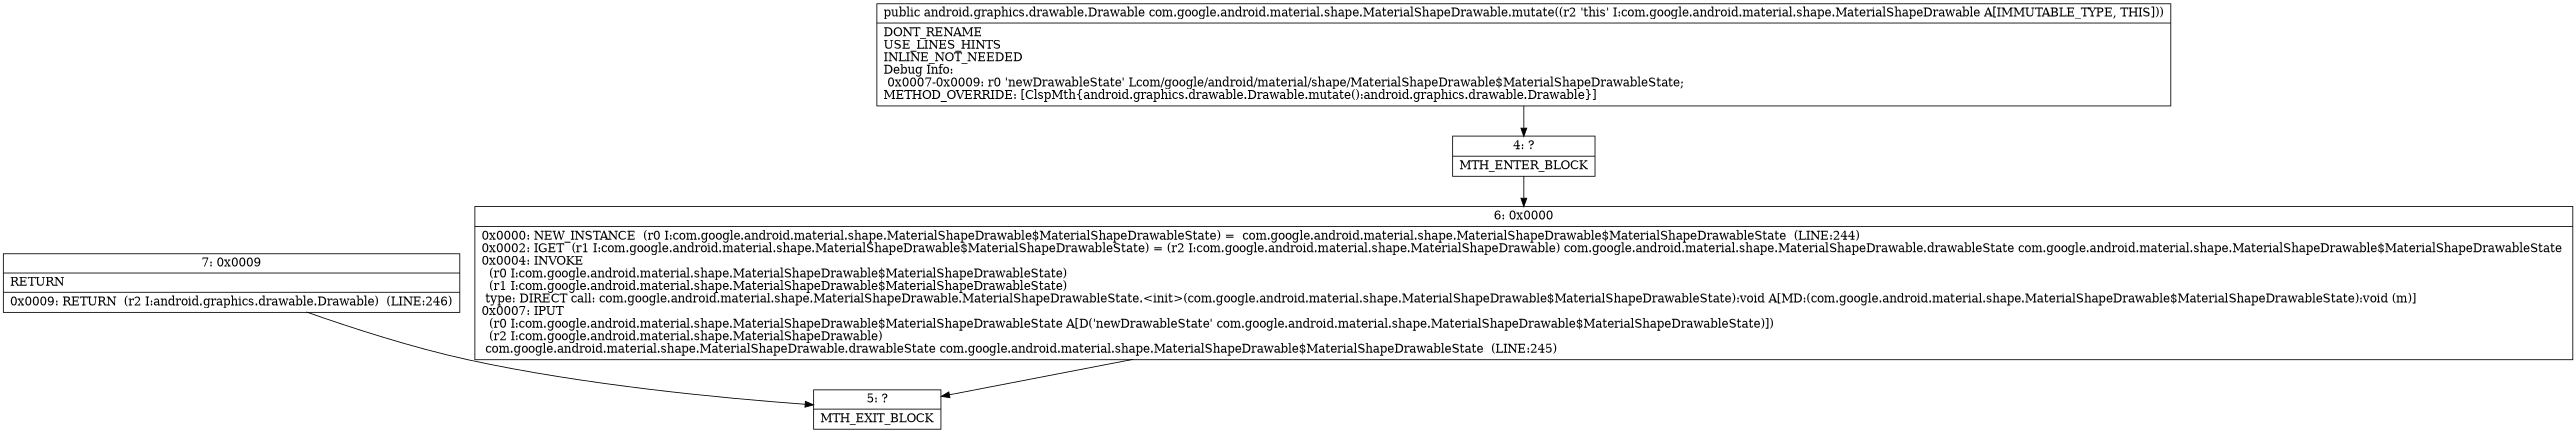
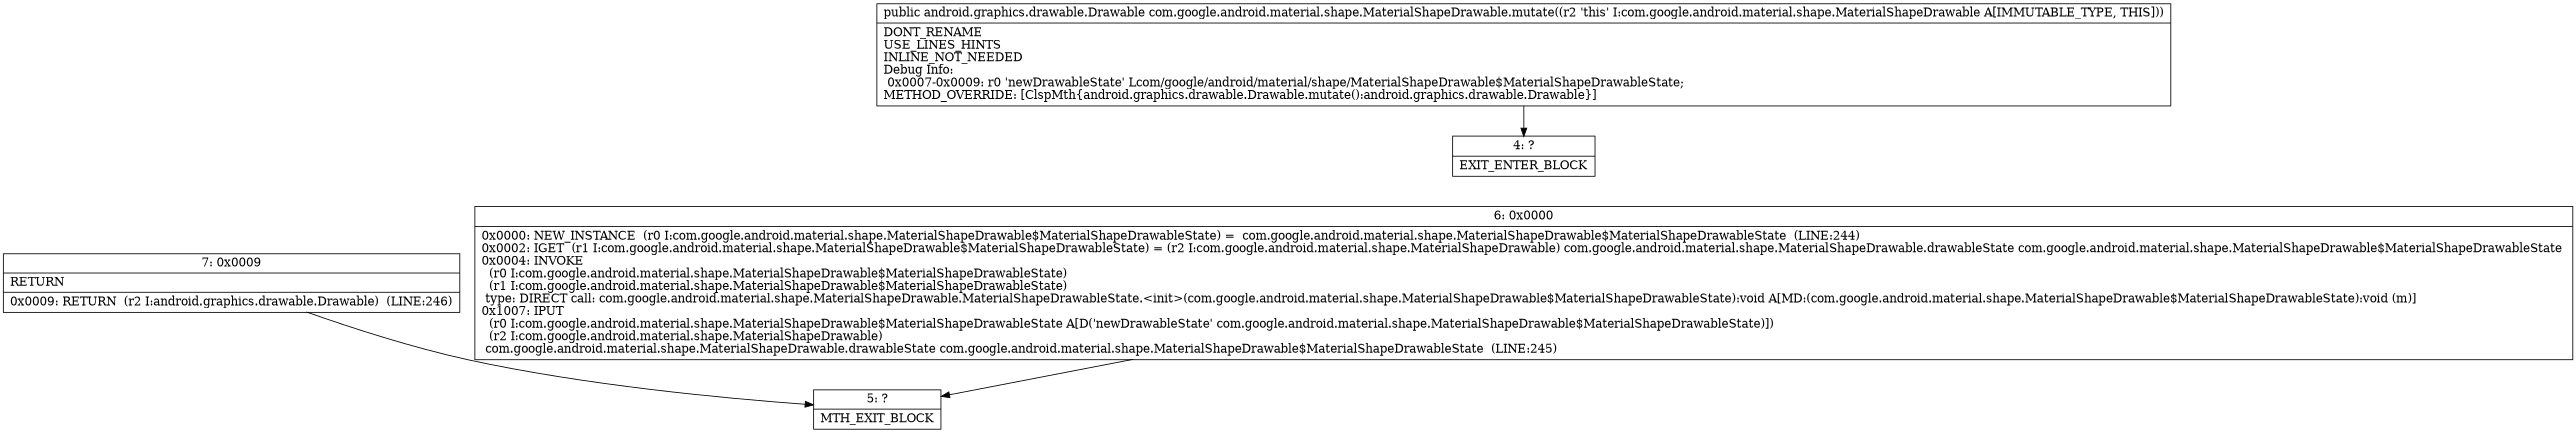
node "4: ?": text "MTH_ENTER_BLOCK" -> "EXIT_ENTER_BLOCK"
edge "4: ?" -> "6: 0x0000": removed
node "6: 0x0000": text "0x0007: IPUT" -> "0x1007: IPUT"
